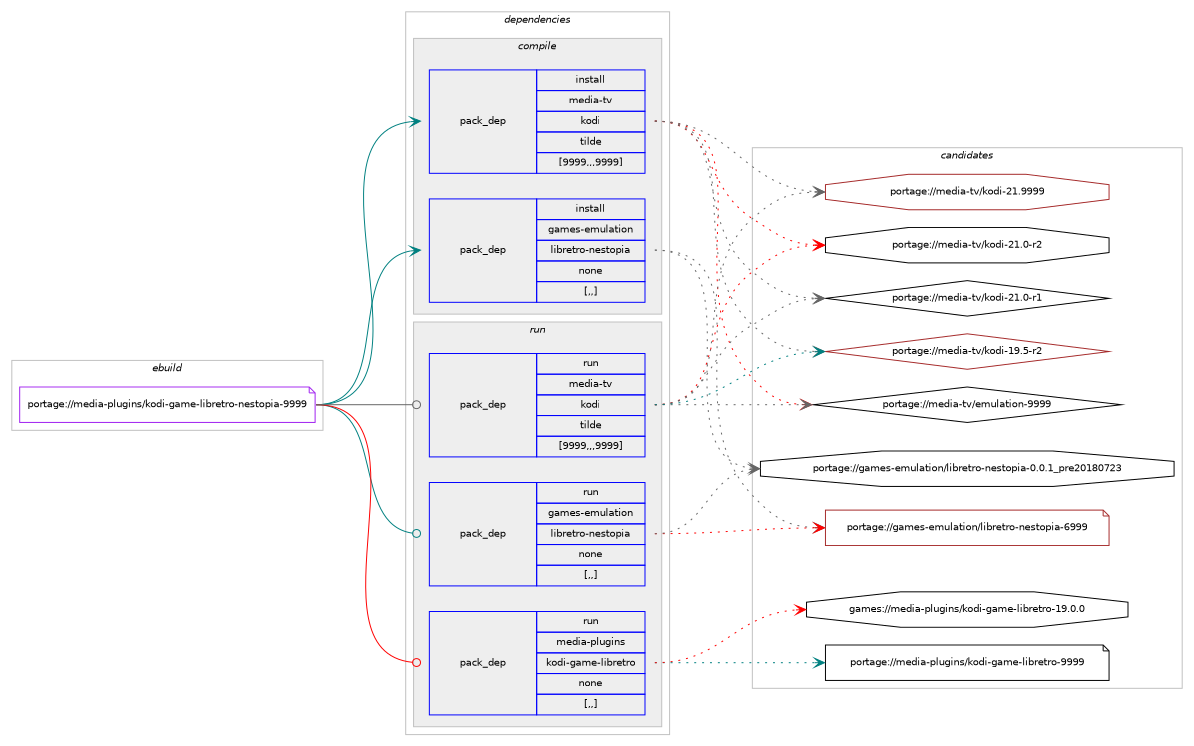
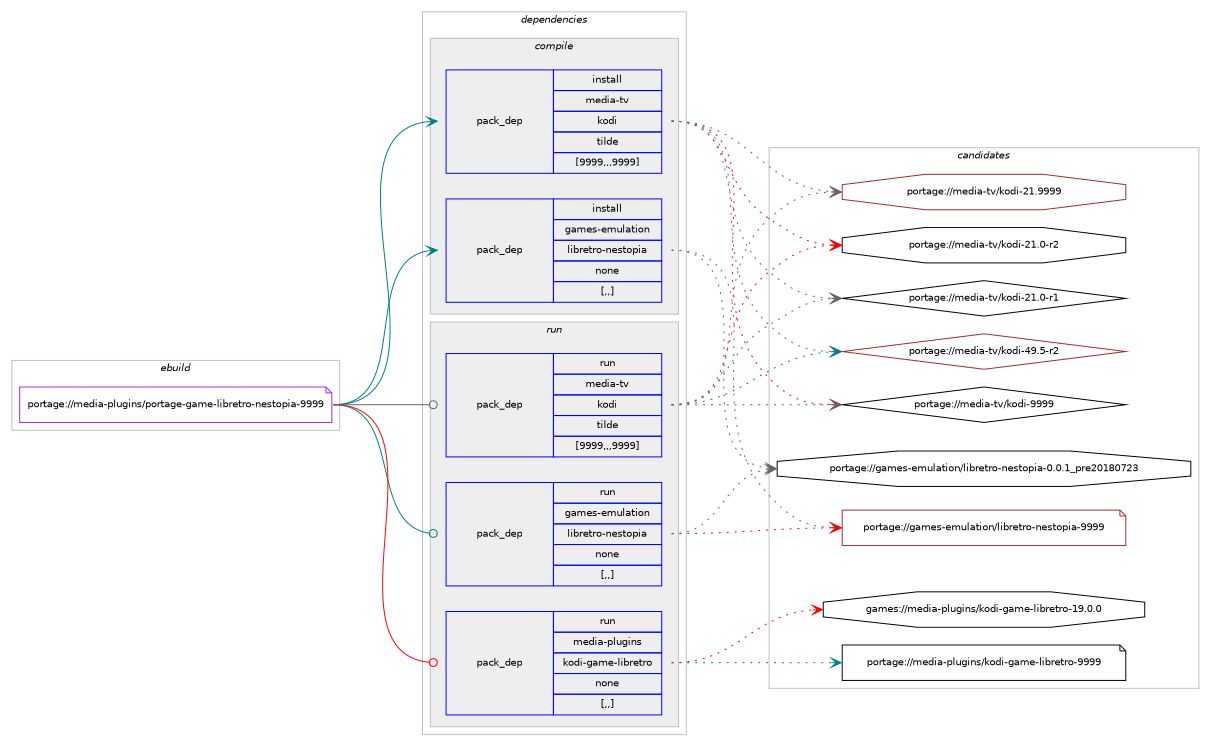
node "portage://media-tv/kodi-19.5-r2": label "portage://media-tv/kodi-19.5-r2" -> "portage://media-tv/kodi-49.5-r2"
node "portage://media-plugins/kodi-game-libretro-nestopia-9999": label "portage://media-plugins/kodi-game-libretro-nestopia-9999" -> "portage://media-plugins/portage-game-libretro-nestopia-9999"
node "portage://media-tv/emulation-9999": label "portage://media-tv/emulation-9999" -> "portage://media-tv/kodi-9999"
node "portage://games-emulation/libretro-nestopia-6999": label "portage://games-emulation/libretro-nestopia-6999" -> "portage://games-emulation/libretro-nestopia-9999"
